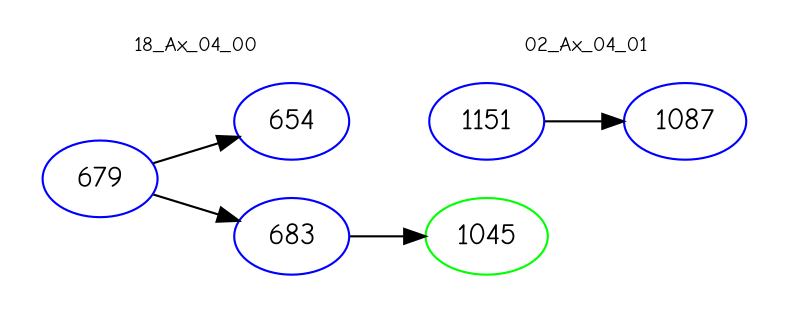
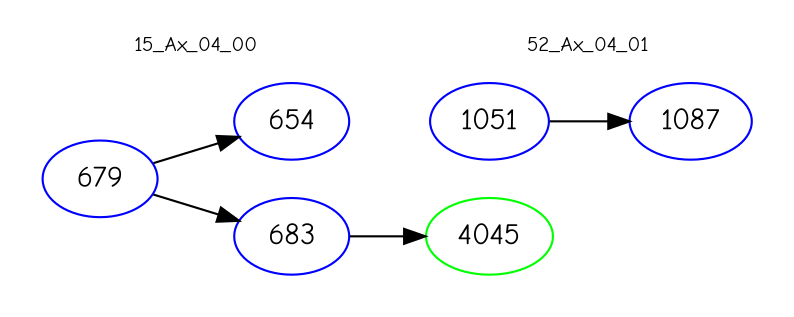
cluster "18_Ax_04_00": label "18_Ax_04_00" -> "15_Ax_04_00"
cluster "02_Ax_04_01": label "02_Ax_04_01" -> "52_Ax_04_01"
node "1151": label "1151" -> "1051"
node "1045": label "1045" -> "4045"
